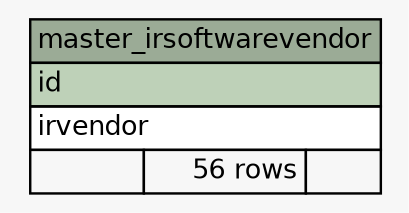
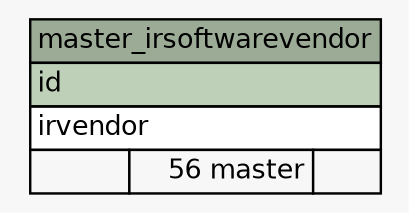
node "master_irsoftwarevendor": text "56 rows" -> "56 master"
